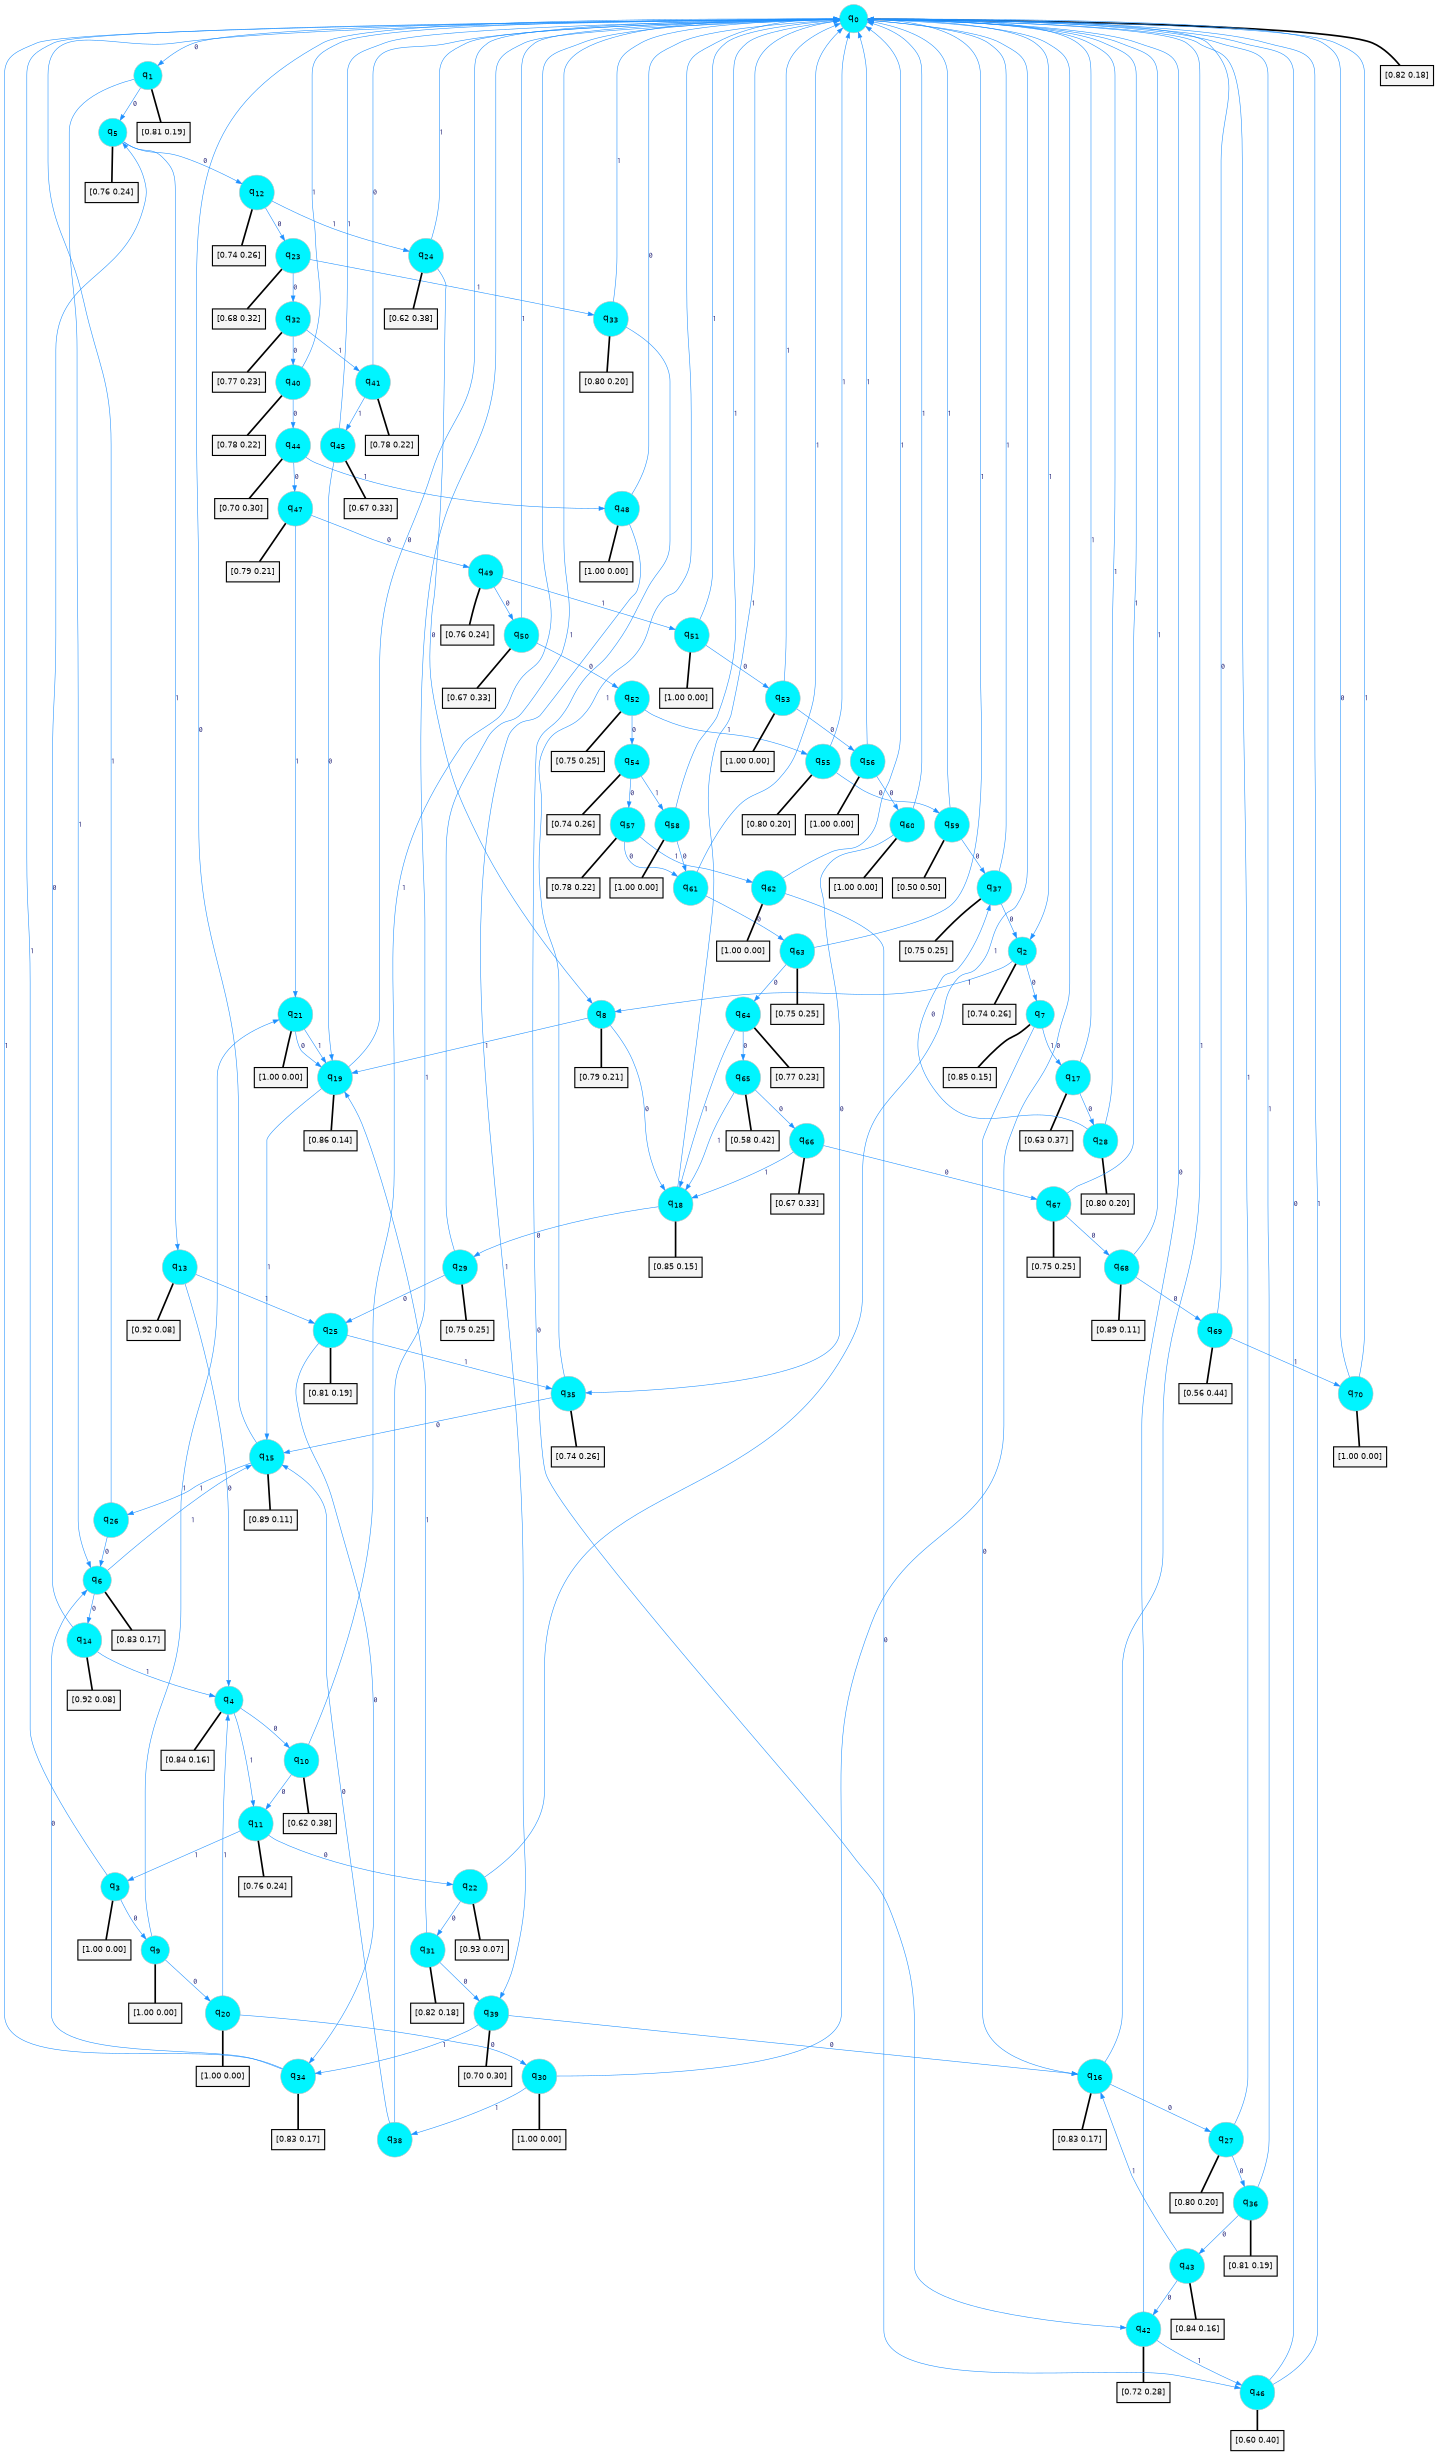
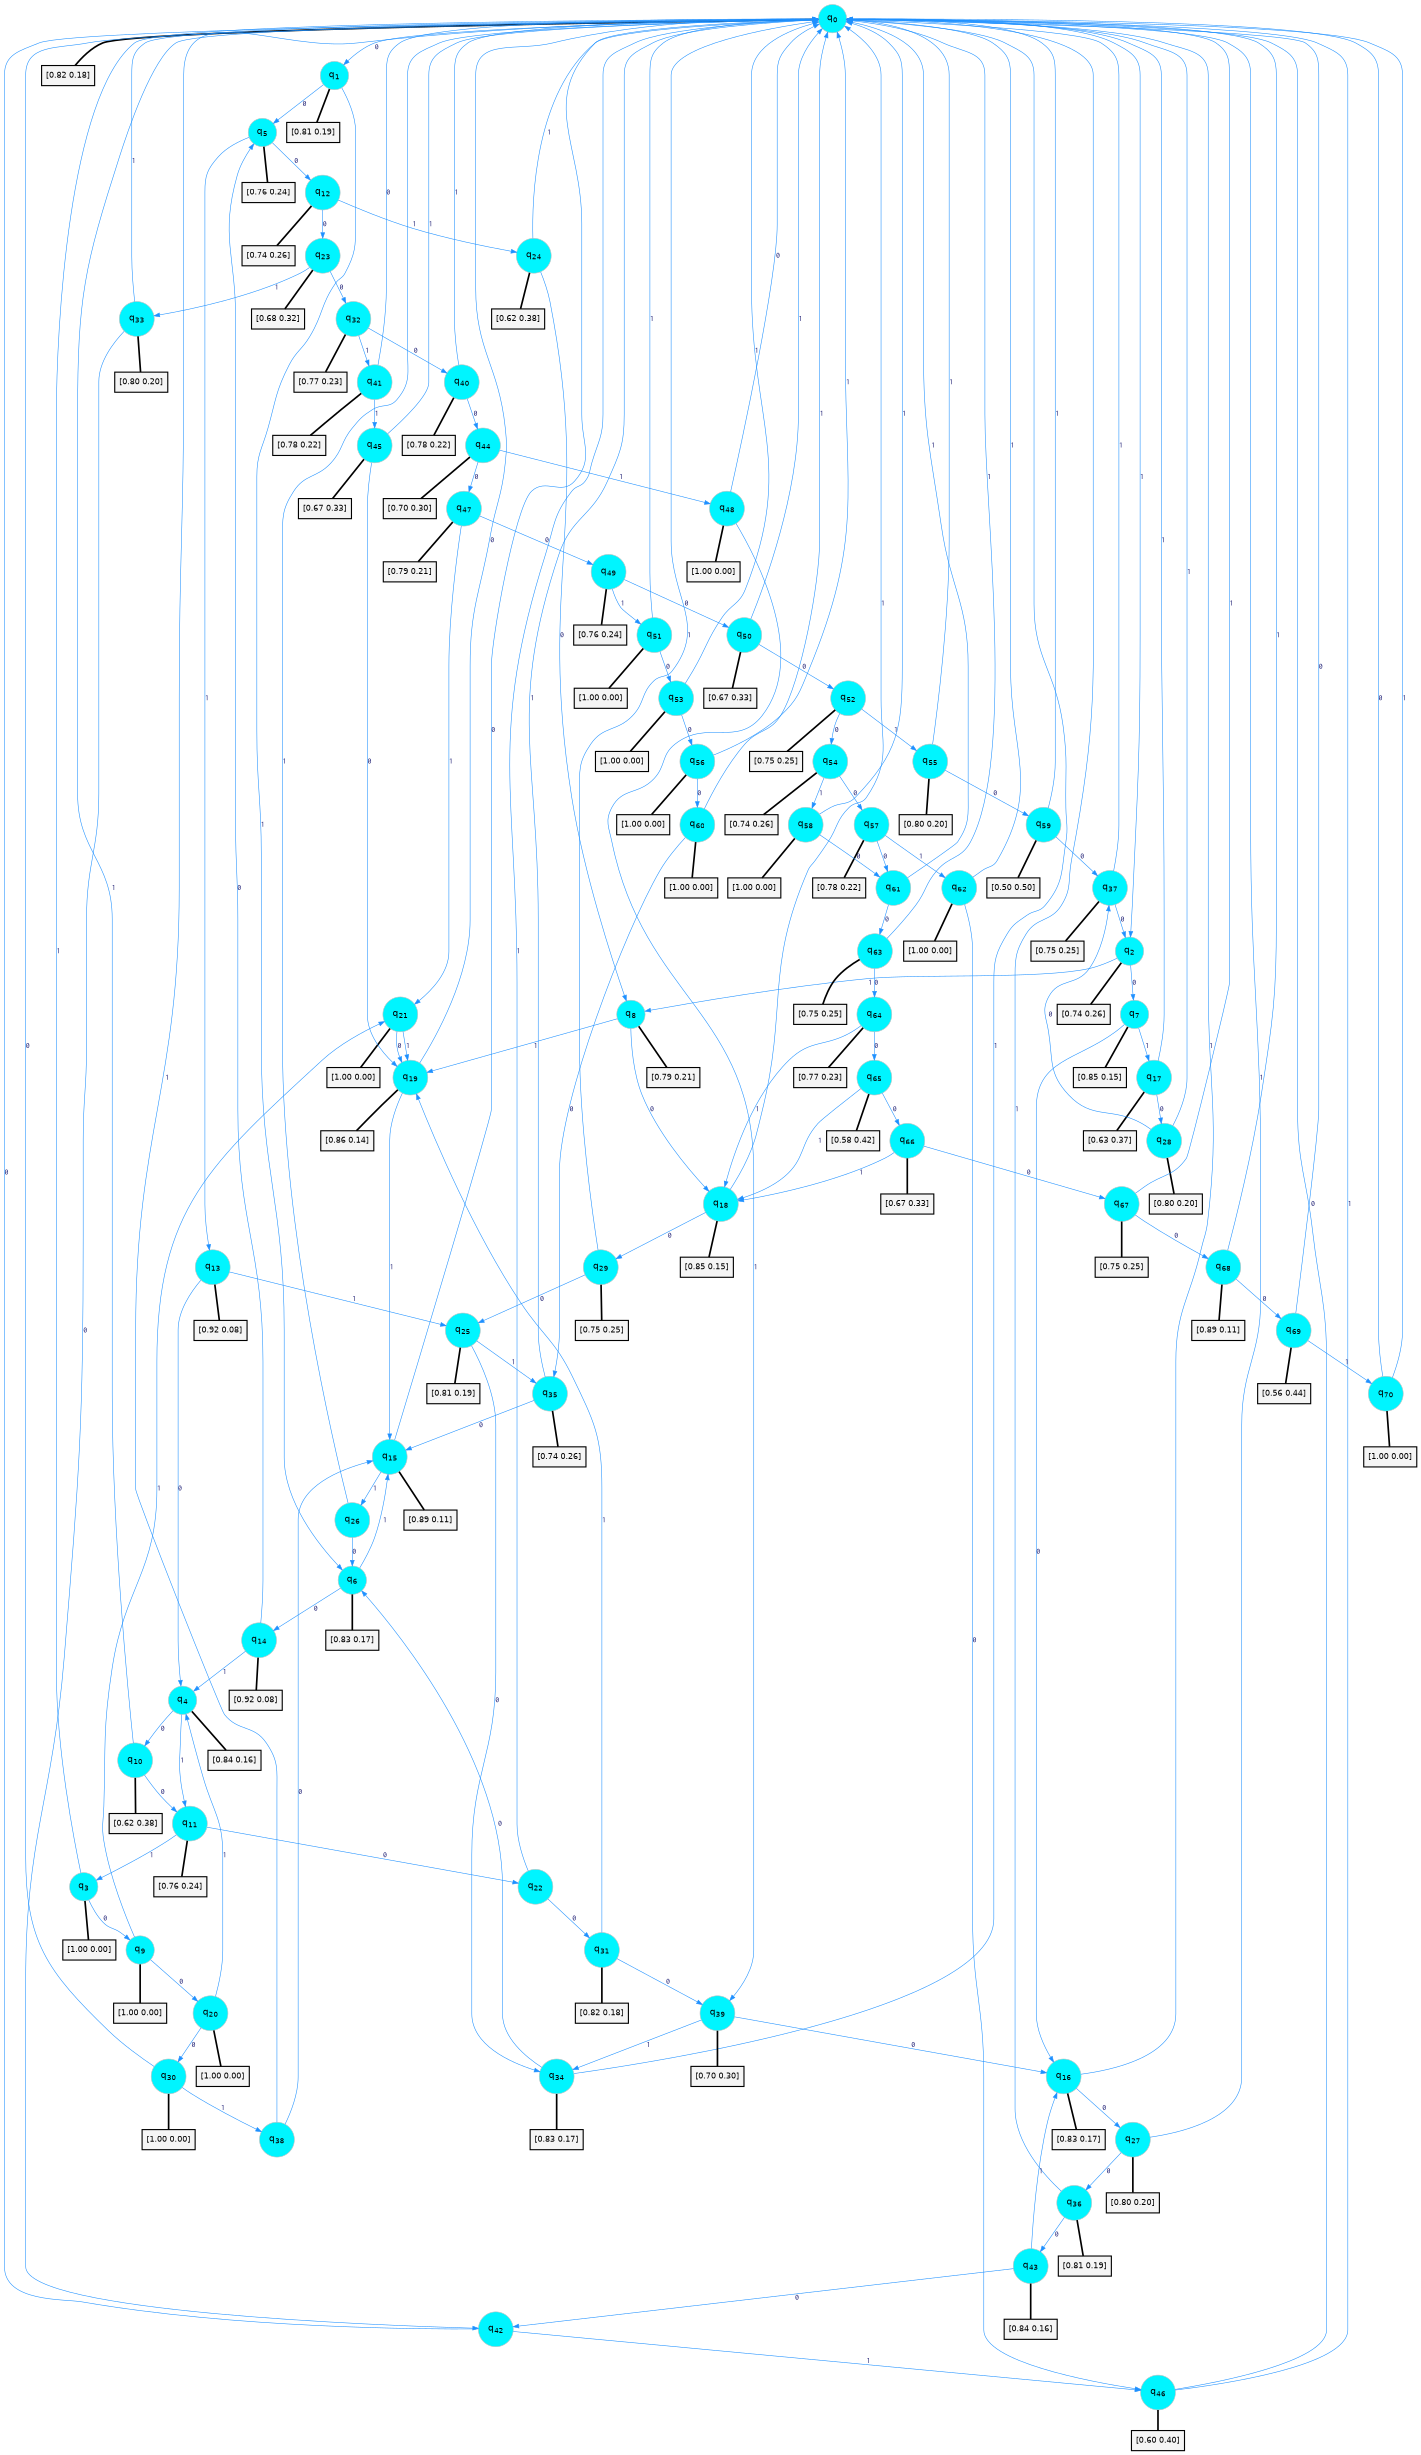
node "[0.93 0.07]": removed
node "[0.72 0.28]": removed
